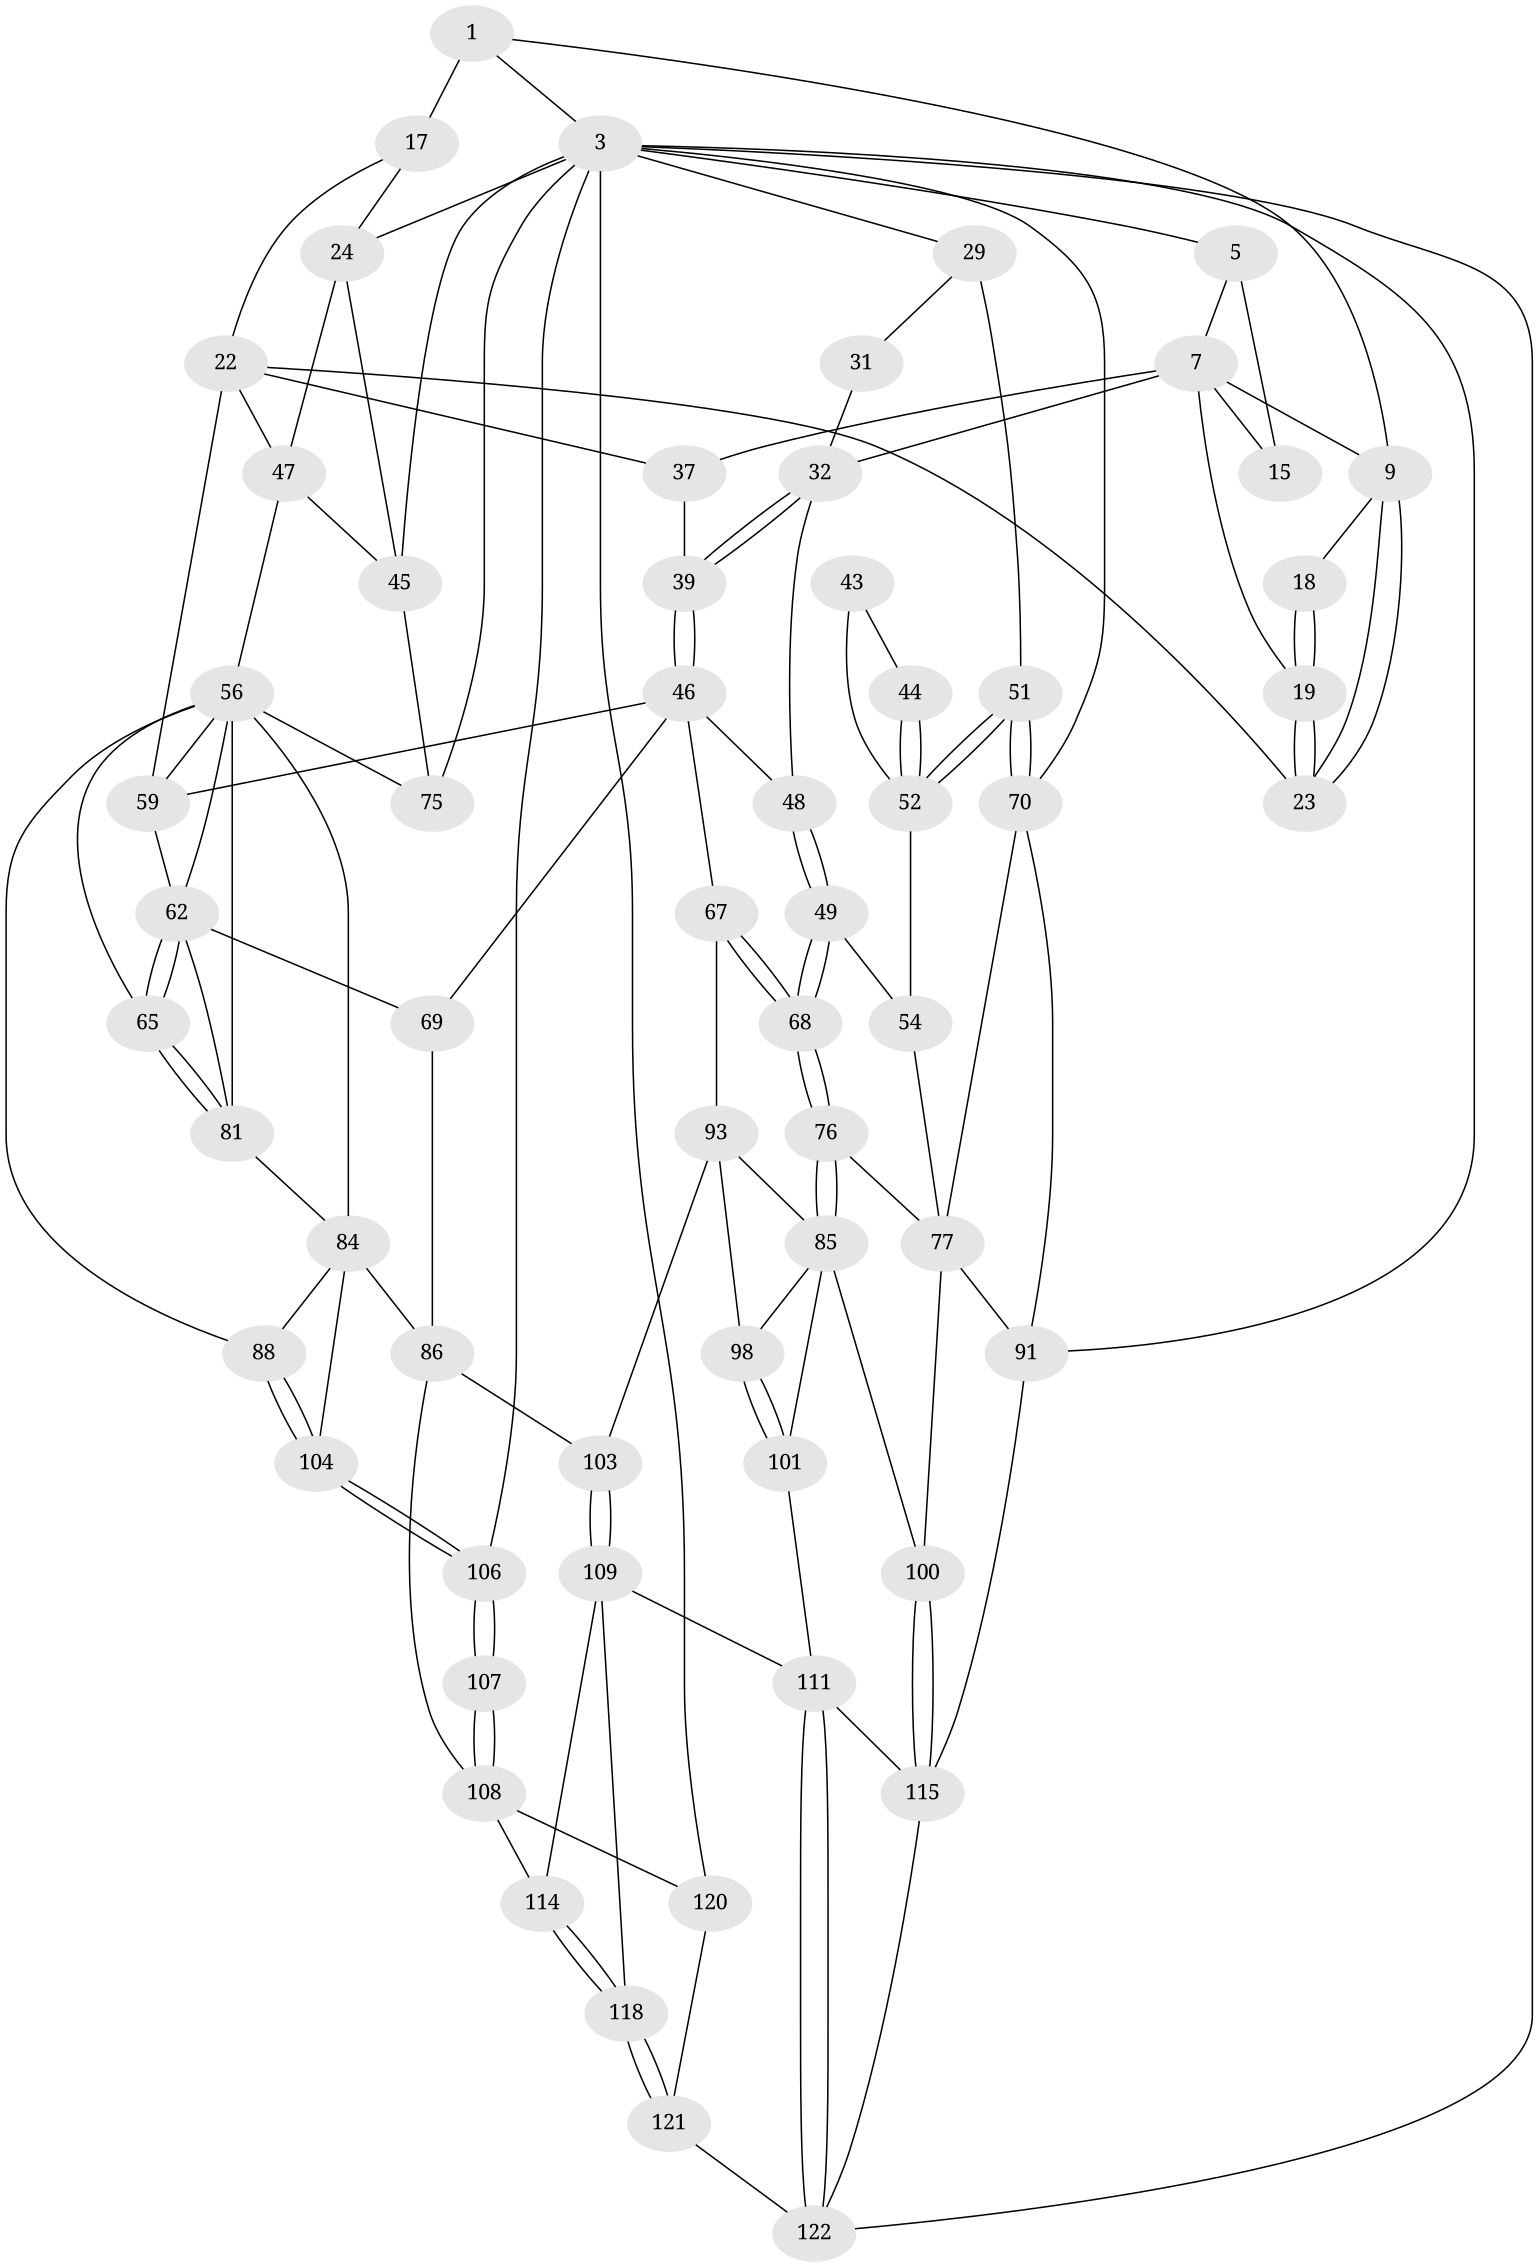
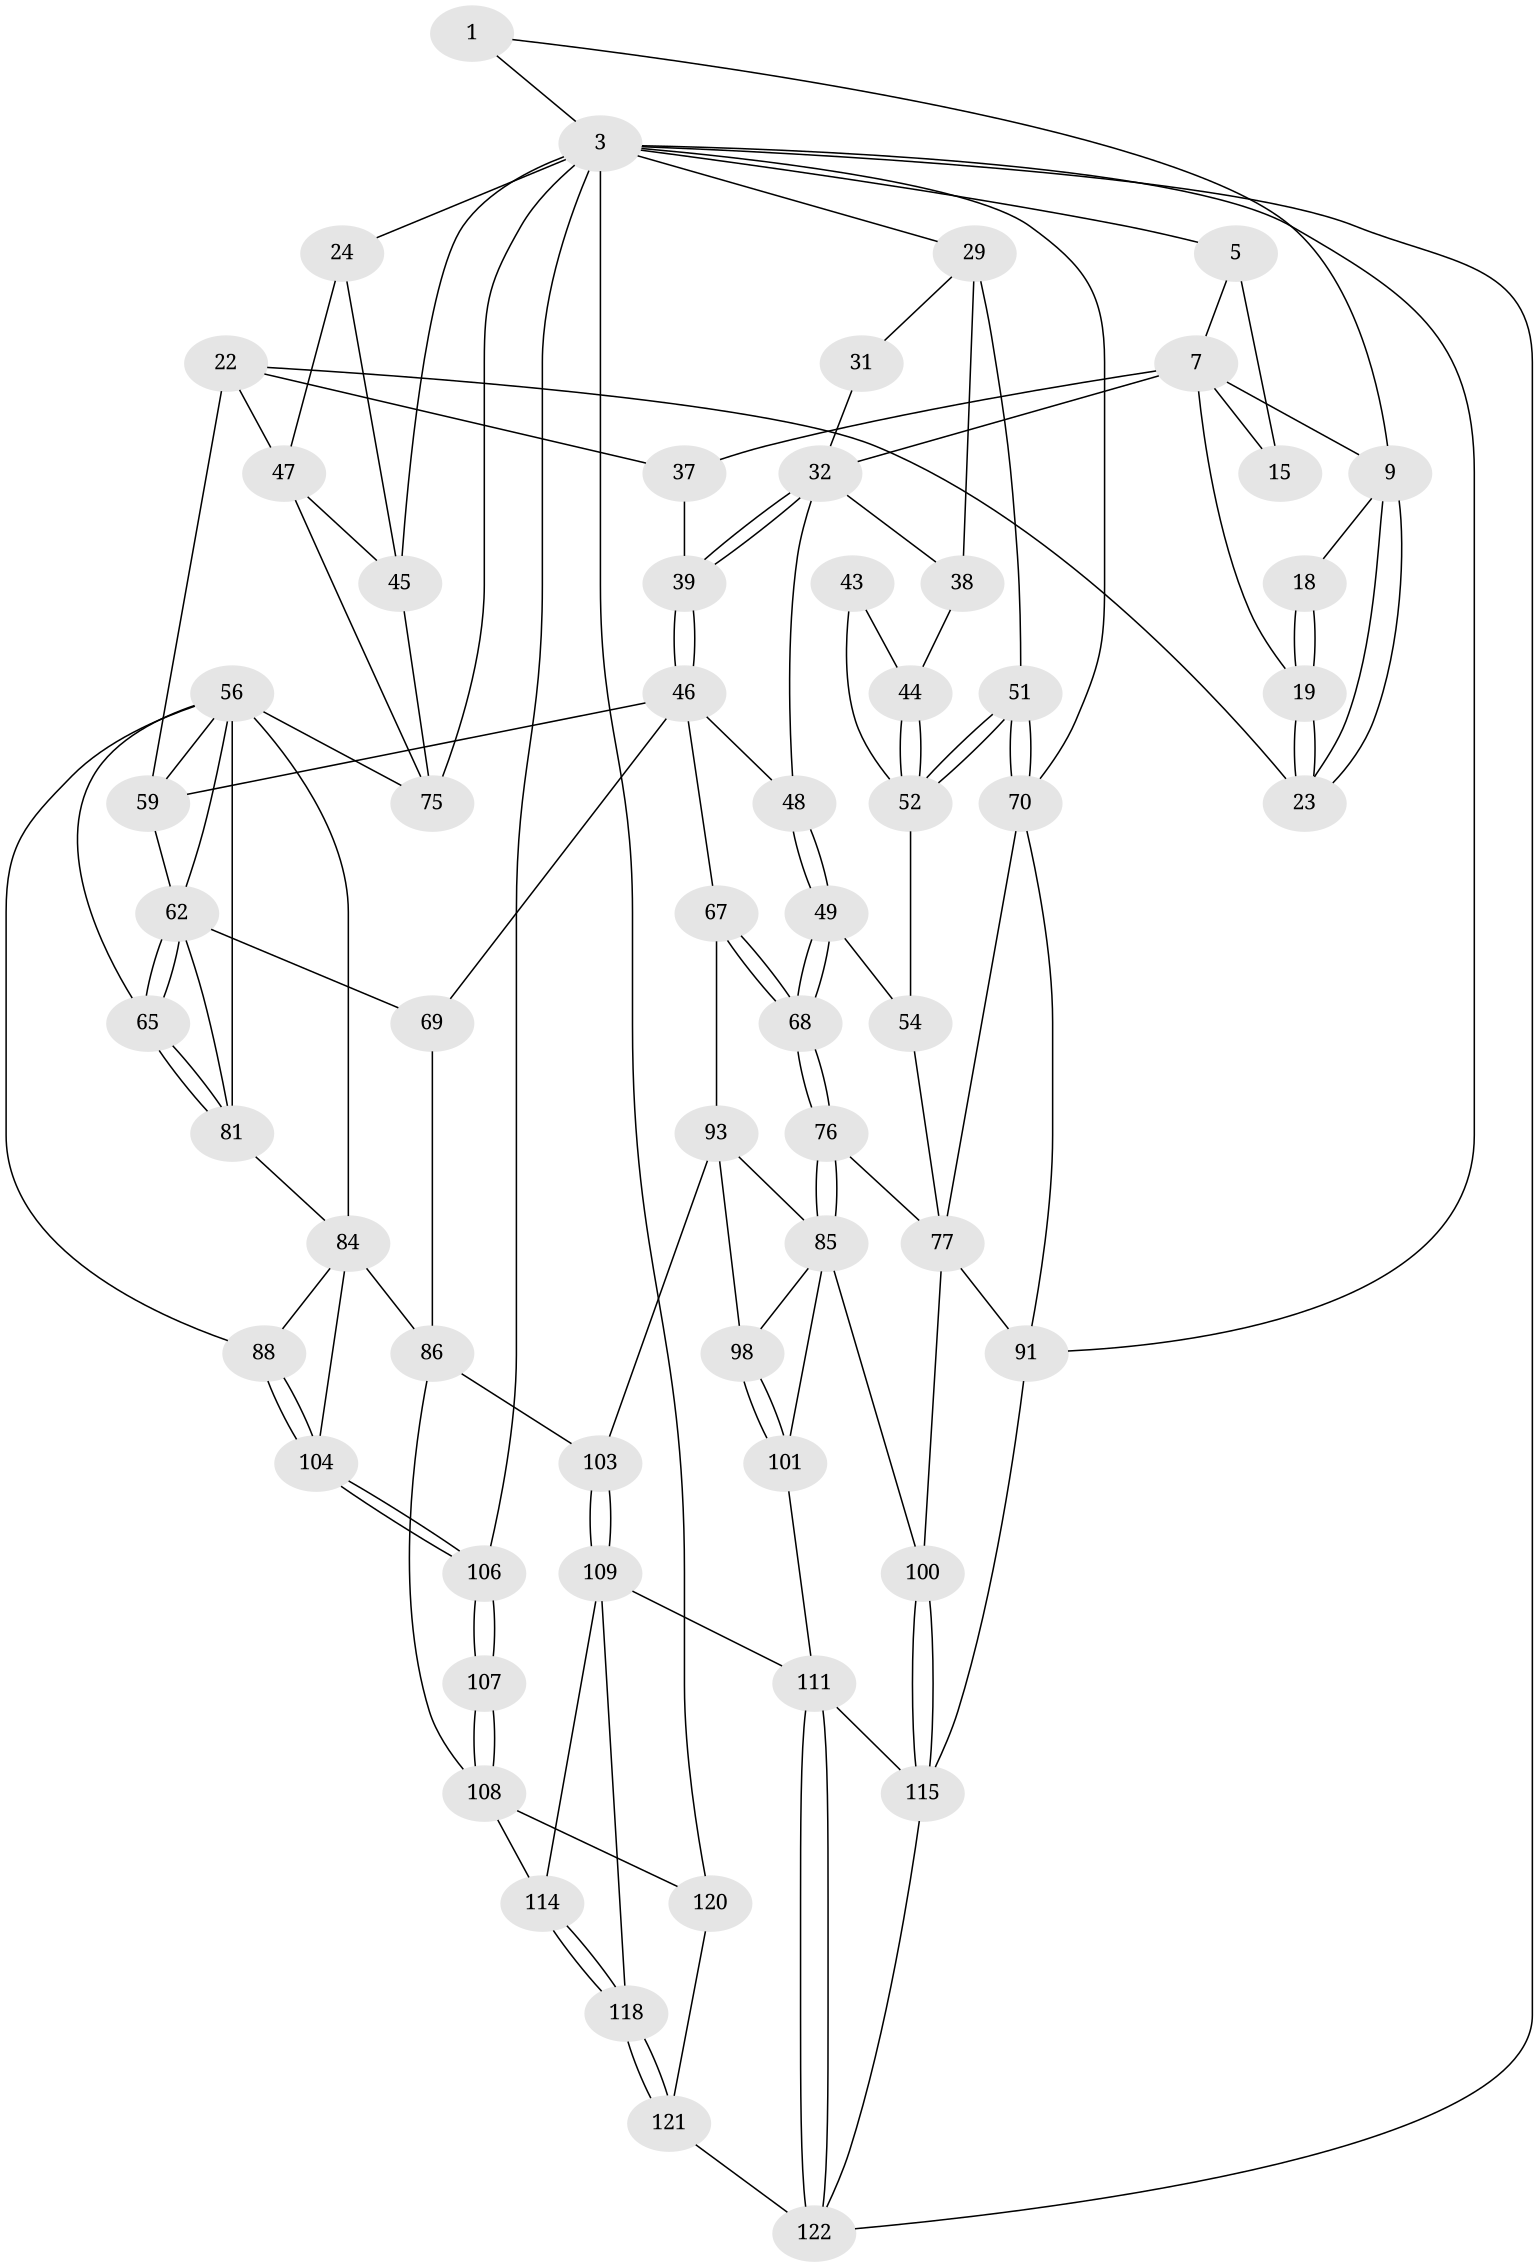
node "17": removed
edge "47" -- "56": now "47" -- "75"
node "38": added
